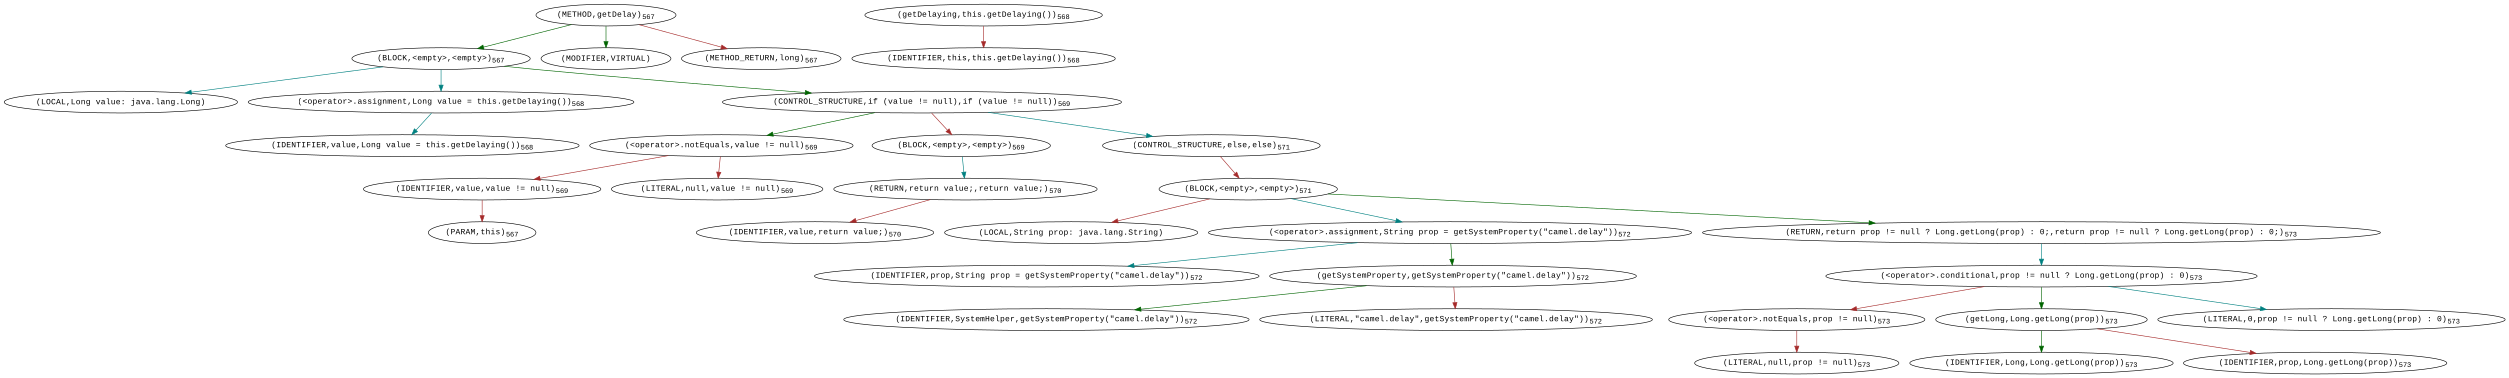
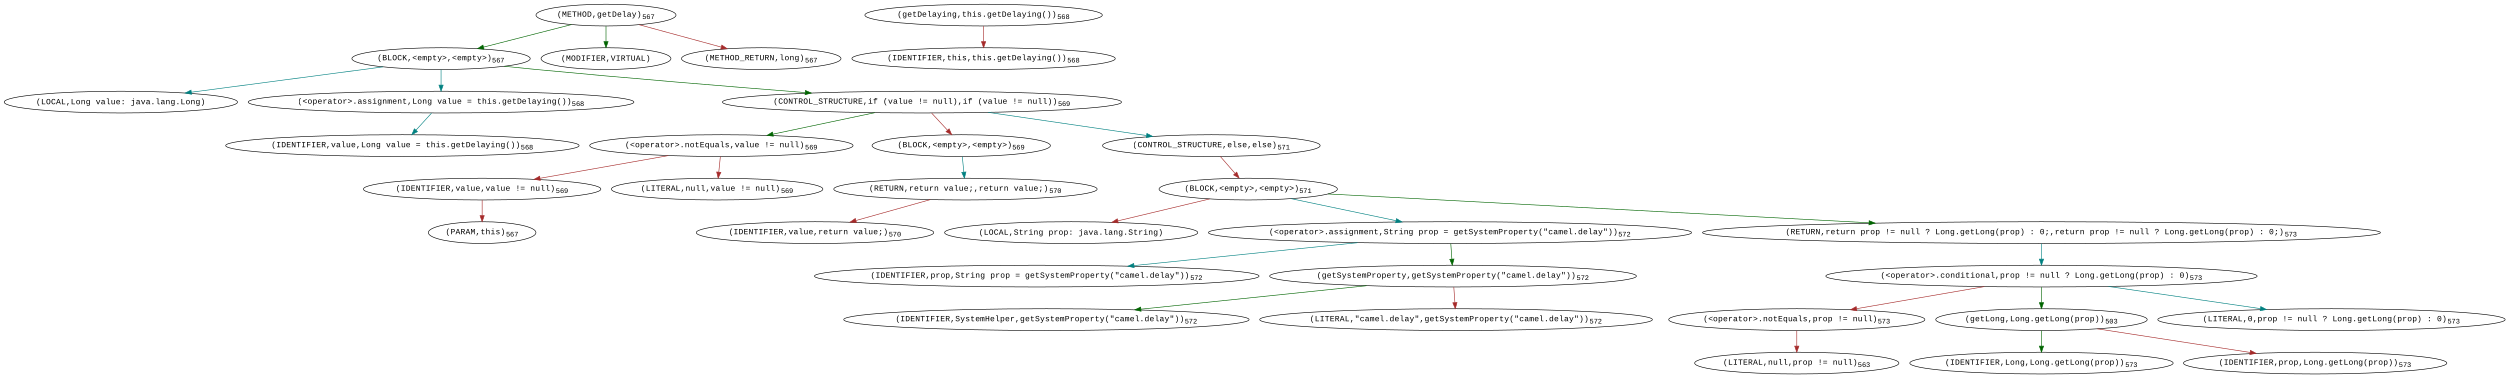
node "(getLong,Long.getLong(prop))": text "573" -> "503"
node "(LITERAL,null,prop != null)": text "573" -> "563"
